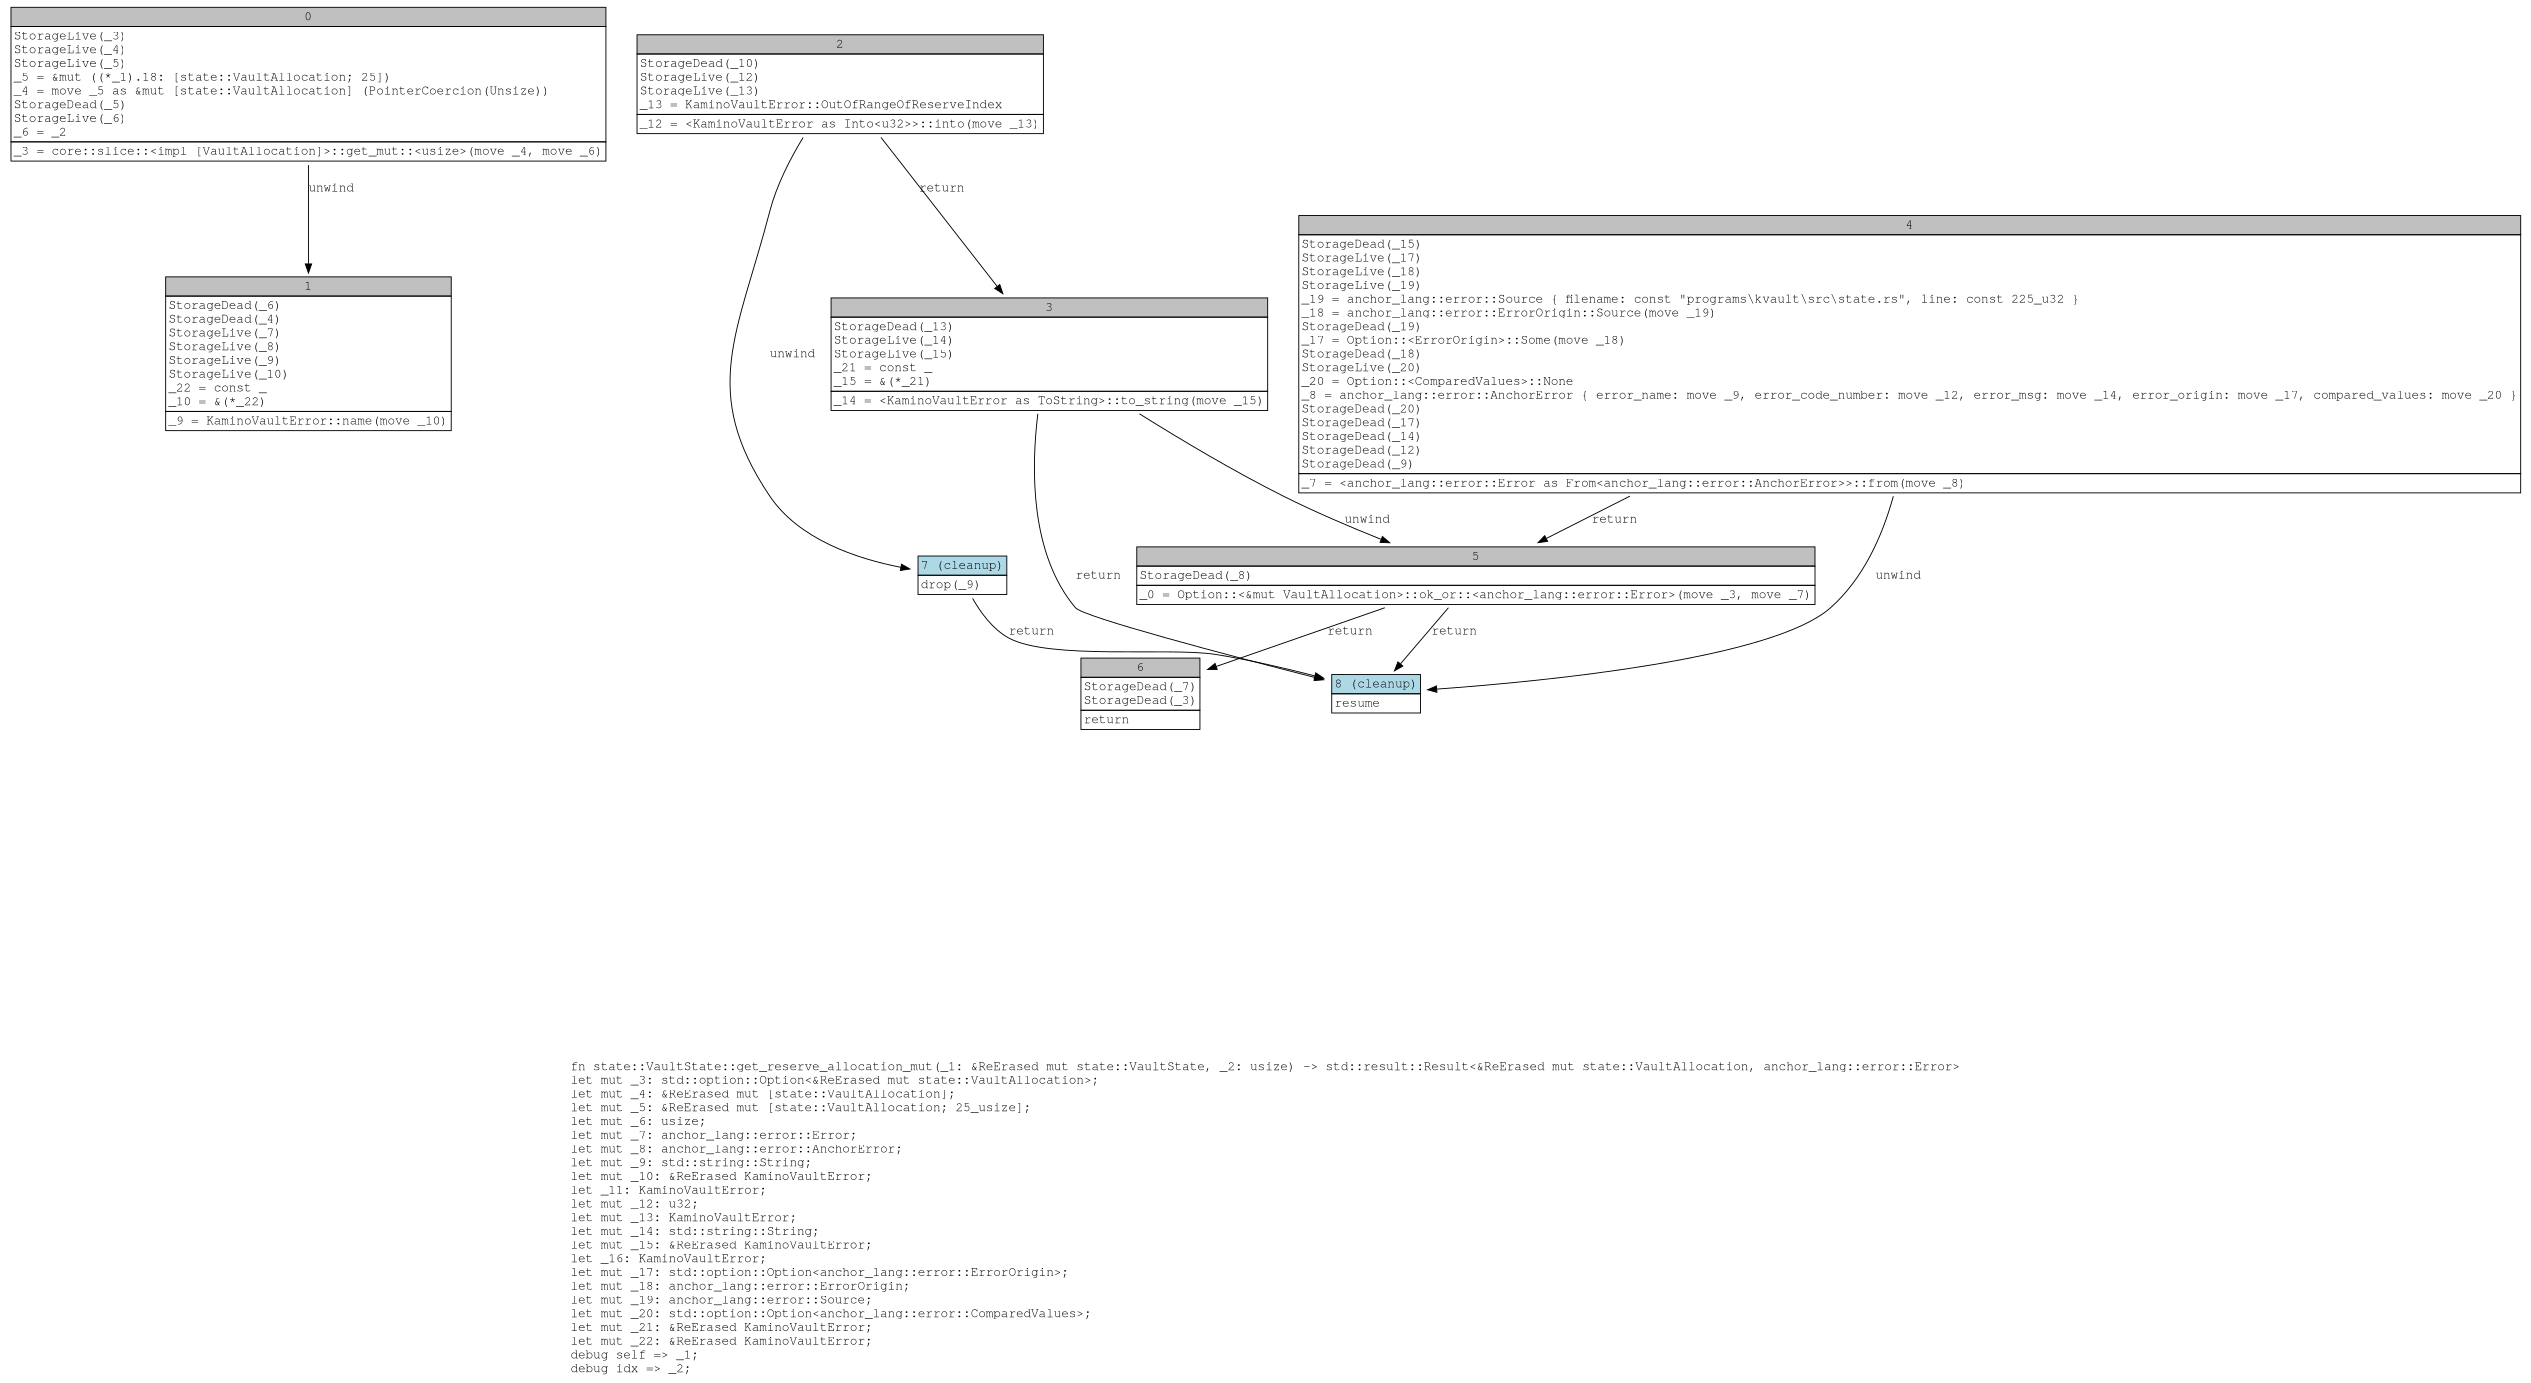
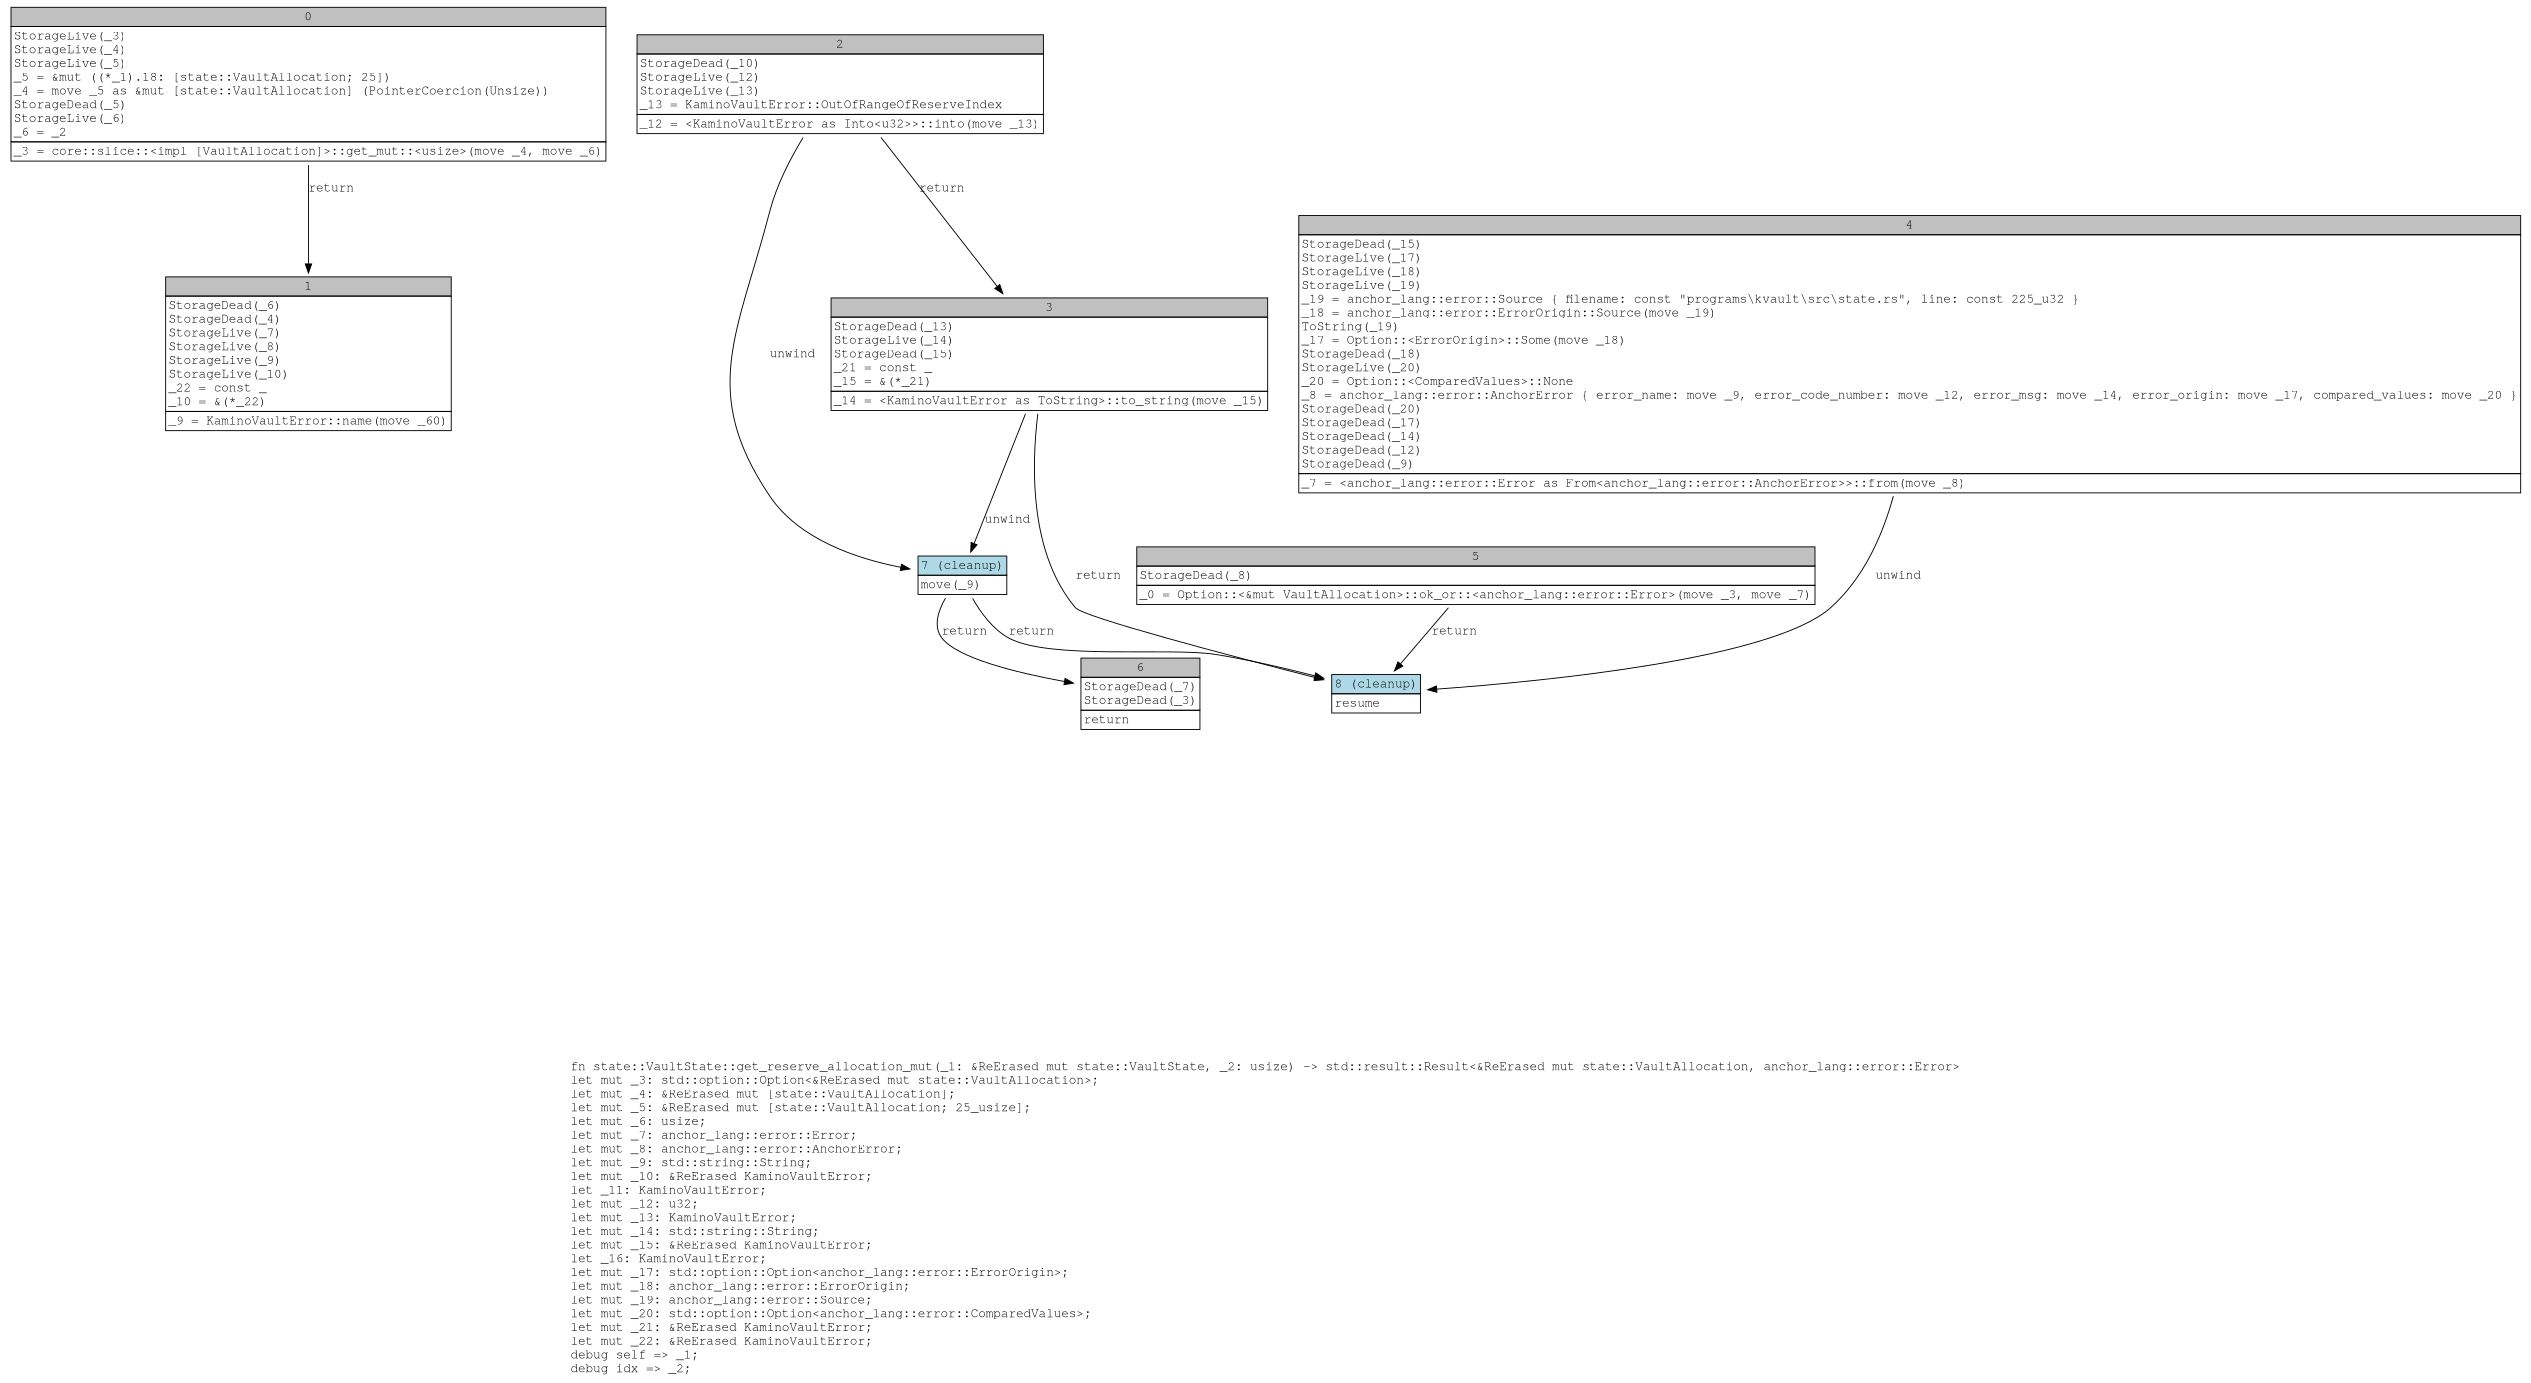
edge "0" -> "1": label "unwind" -> "return"
node "4": text "StorageDead(_19)" -> "ToString(_19)"
node "3": text "StorageLive(_15)" -> "StorageDead(_15)"
node "1": text "_9 = KaminoVaultError::name(move _10)" -> "_9 = KaminoVaultError::name(move _60)"
edge "3" -> "5": now "3" -> "7 (cleanup)"
edge "4" -> "5": removed, label "return"
node "7 (cleanup)": text "drop(_9)" -> "move(_9)"
edge "5" -> "6": now "7 (cleanup)" -> "6"
